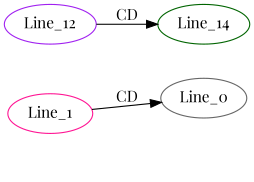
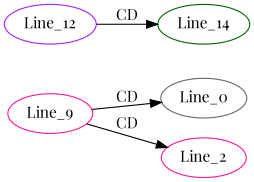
node "Line_1": label "Line_1" -> "Line_9"
node "Line_2": added
